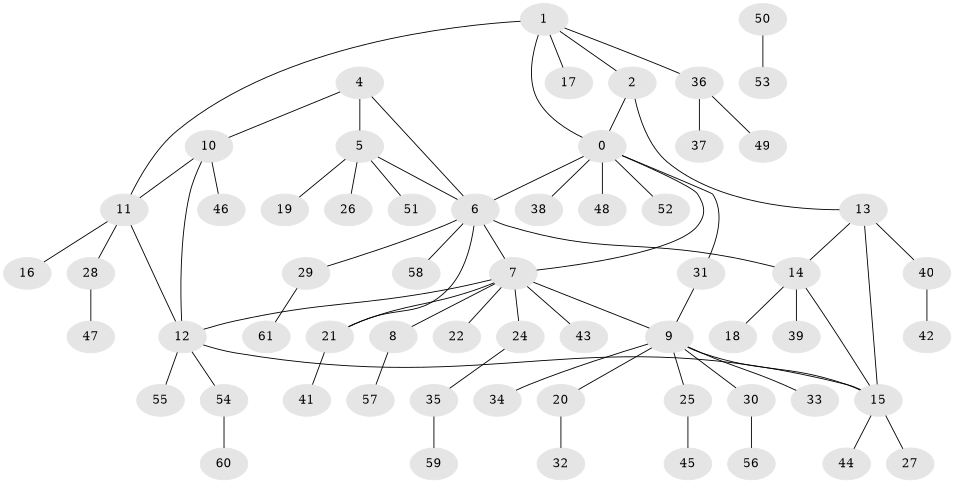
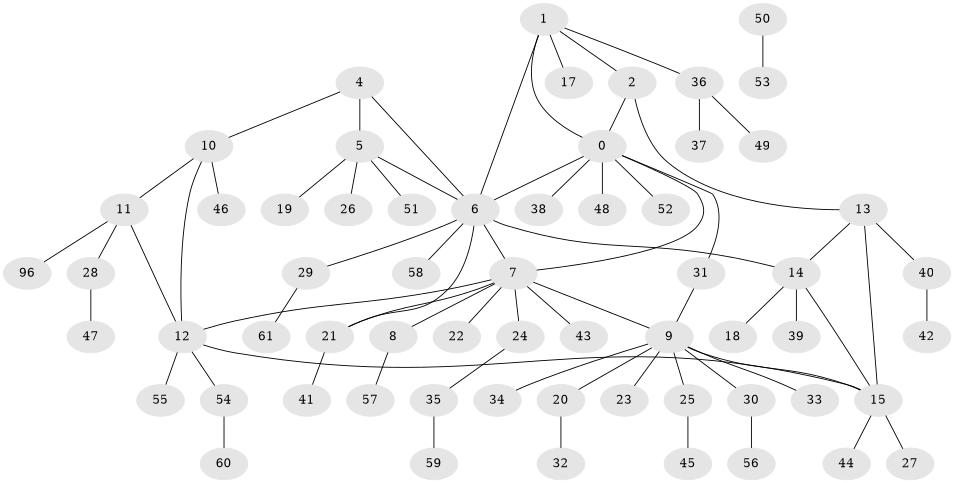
edge "1" -- "11": now "1" -- "6"
node "16": label "16" -> "96"
node "23": added
